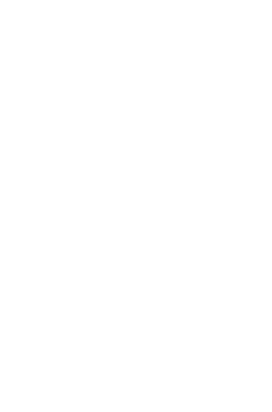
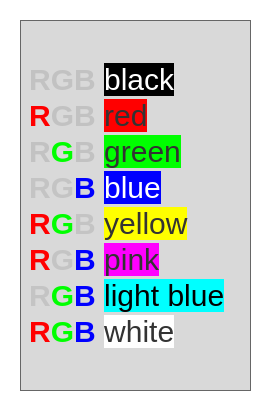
node "RGB black RGB redRGB green RGB blueRGB yellowRGB pinkRGB light blueRGB white": added
